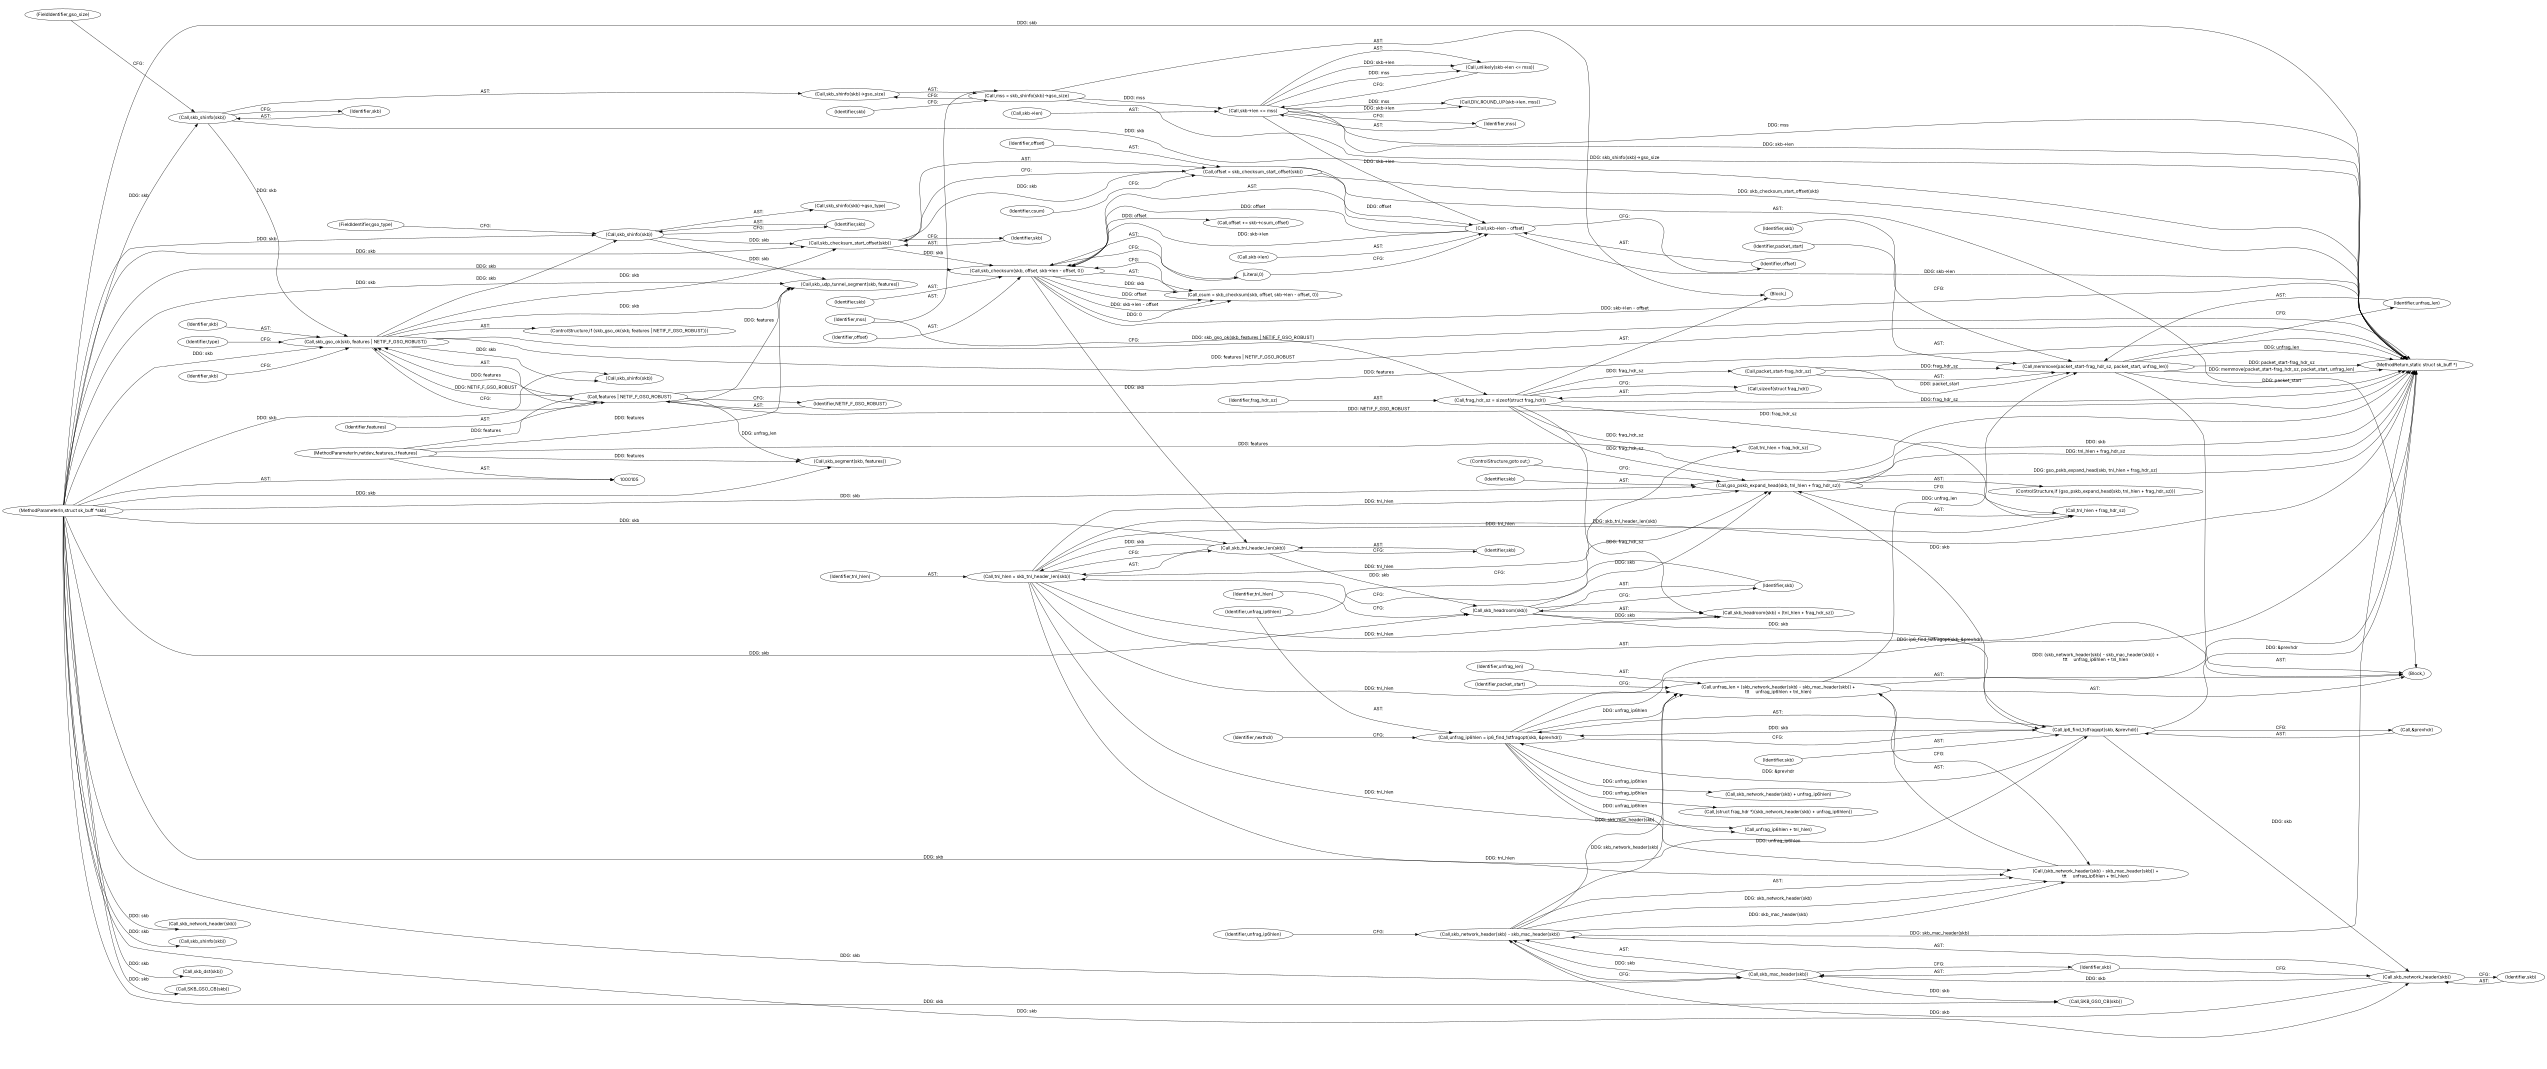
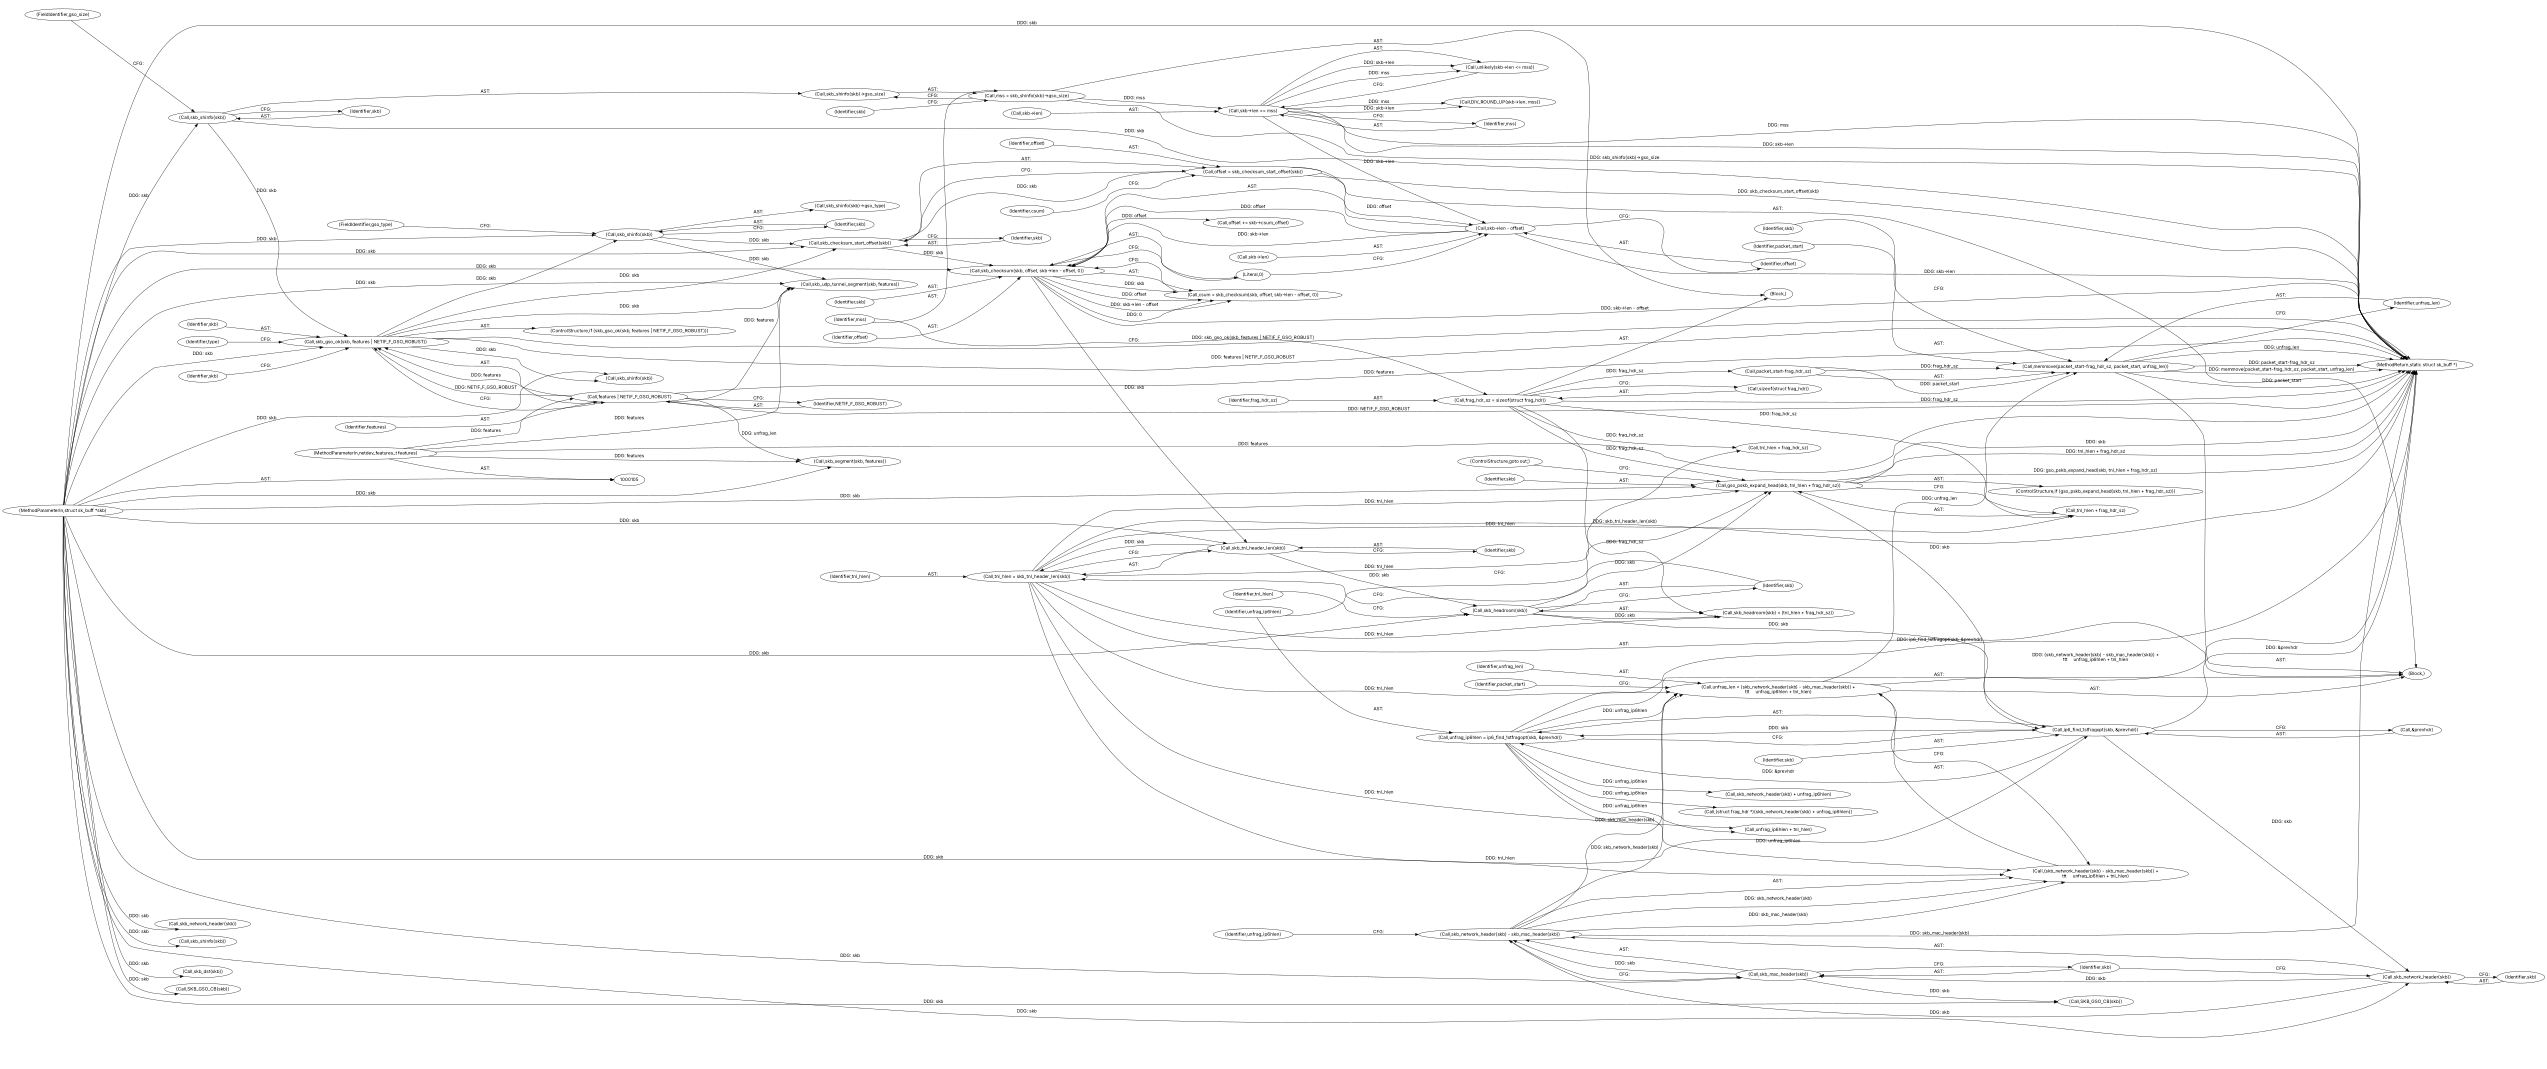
node "(Identifier,nexthdr)": removed
